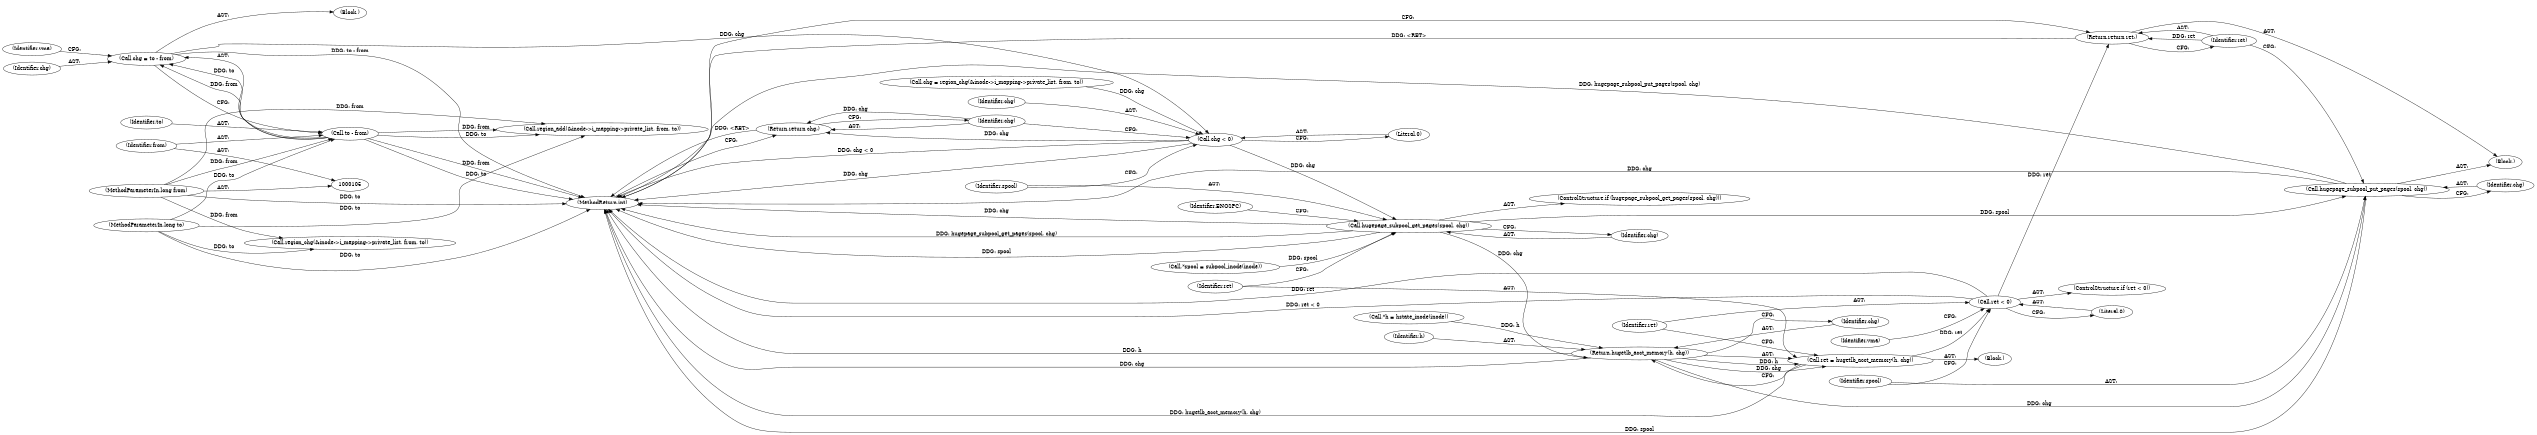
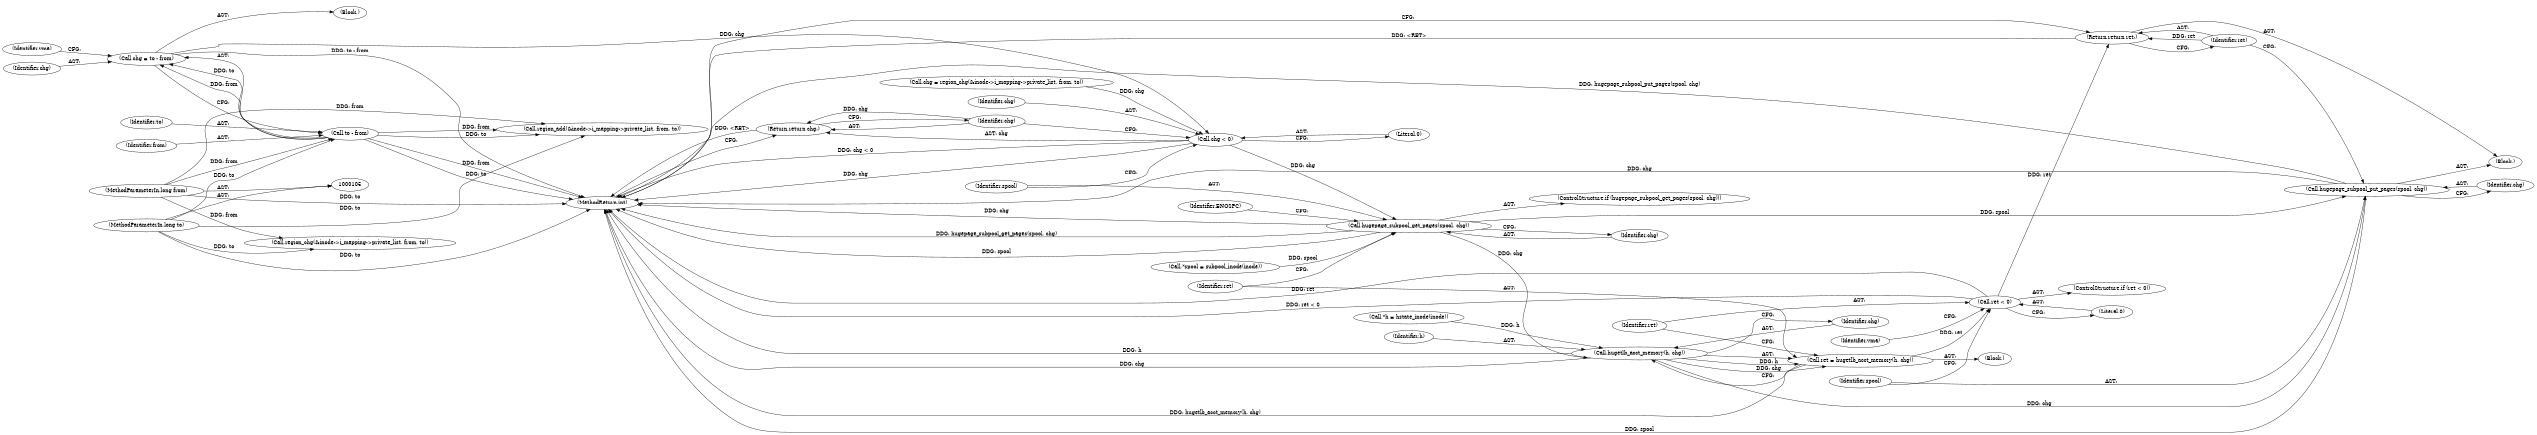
edge "(Call,chg < 0)" -> "(Return,return chg;)": label "DDG: chg" -> "AST: chg"
edge "(Identifier,from)" -> "1000105": now "(MethodParameterIn,long to)" -> "1000105"
node "(Return,hugetlb_acct_memory(h, chg))": label "(Return,hugetlb_acct_memory(h, chg))" -> "(Call,hugetlb_acct_memory(h, chg))"
